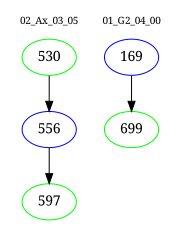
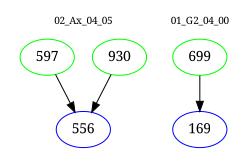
cluster "02_Ax_03_05": label "02_Ax_03_05" -> "02_Ax_04_05"
node "530": label "530" -> "930"
edge "169" -> "699": reversed
edge "556" -> "597": reversed
